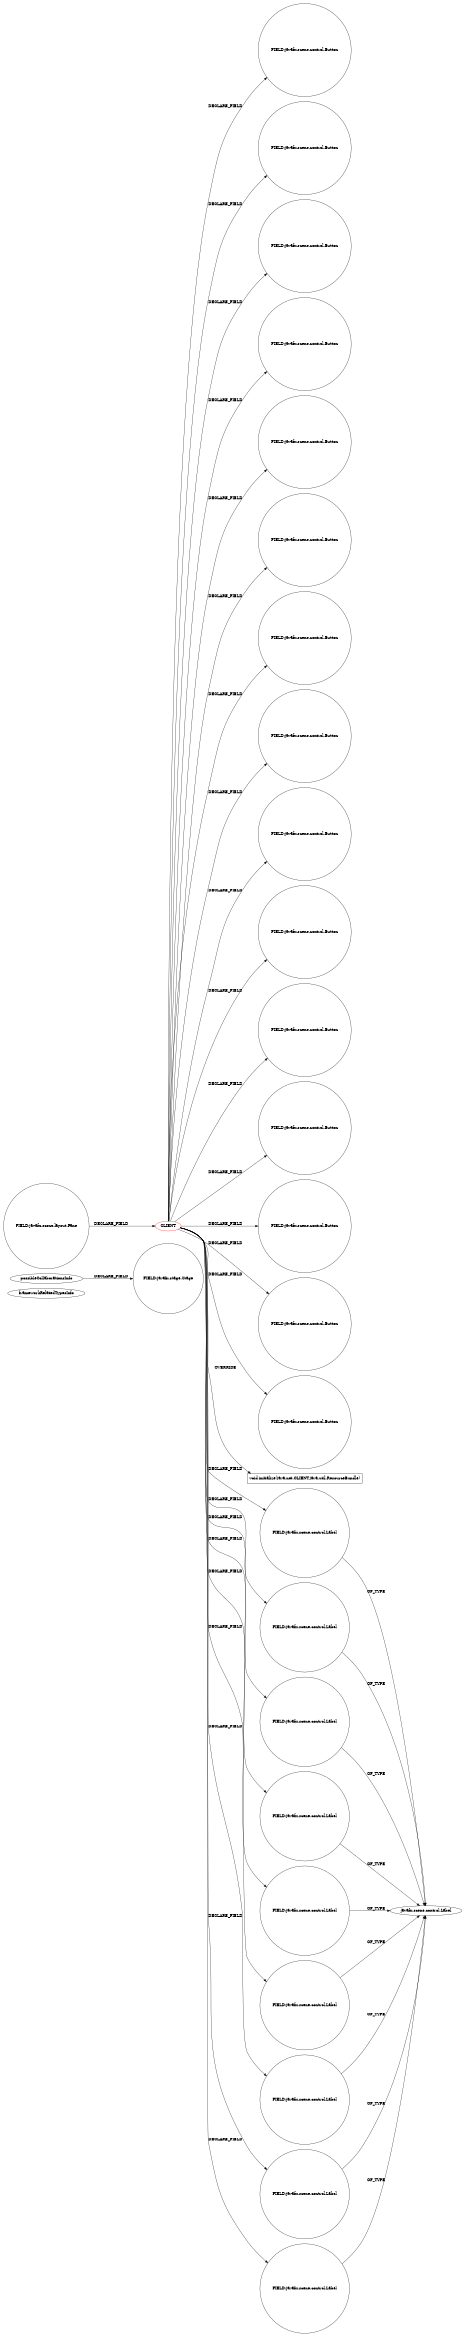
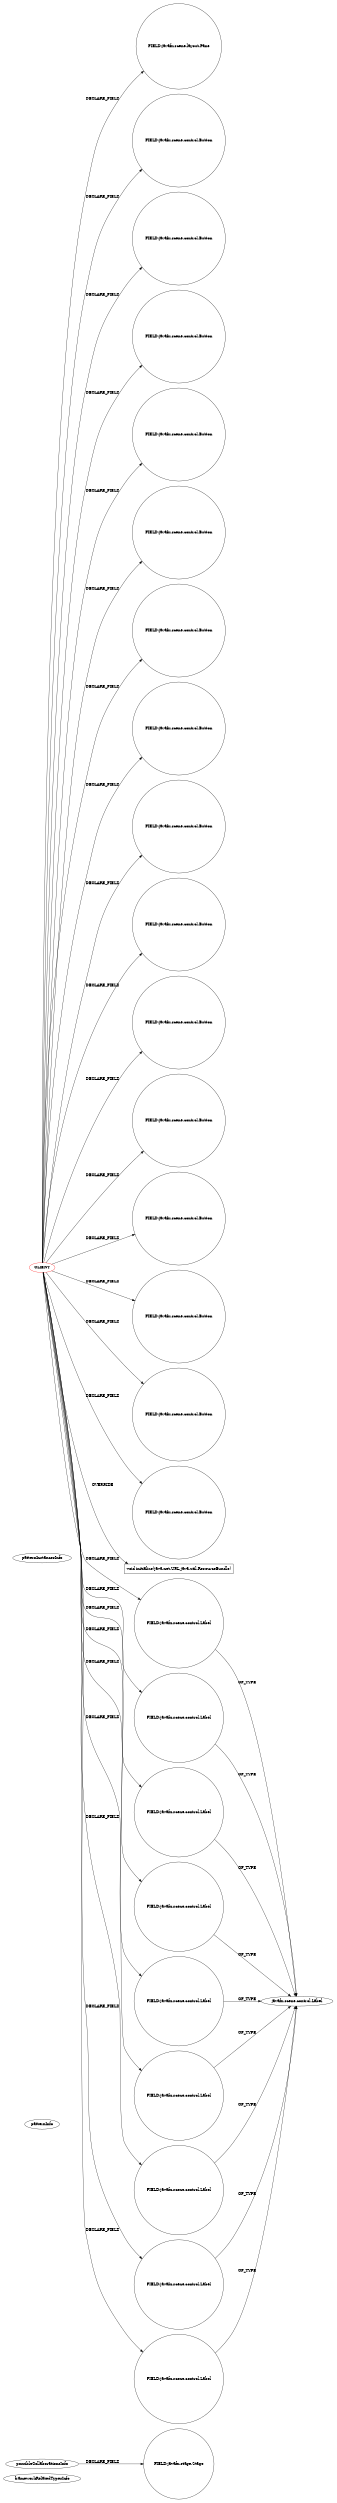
edge "FIELD:javafx.scene.layout.Pane" -> "CLIENT": reversed
node "void initialize(java.net.CLIENT,java.util.ResourceBundle)": label "void initialize(java.net.CLIENT,java.util.ResourceBundle)" -> "void initialize(java.net.URL,java.util.ResourceBundle)"
node "patternInstancesInfo": added
node "patternInfo": added
